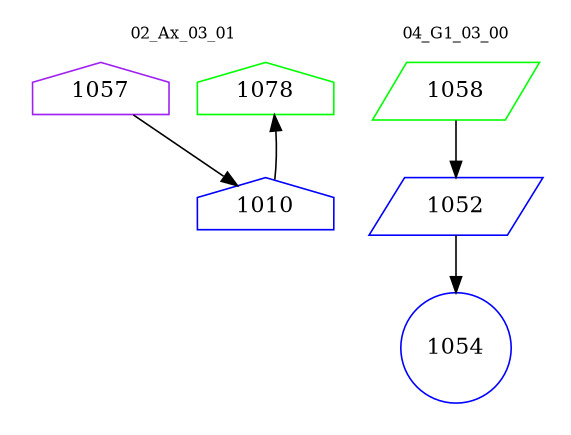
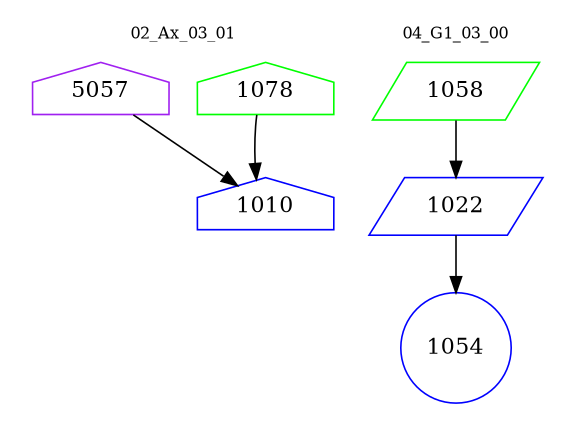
node "1057": label "1057" -> "5057"
edge "1010" -> "1078": reversed
node "1052": label "1052" -> "1022"
